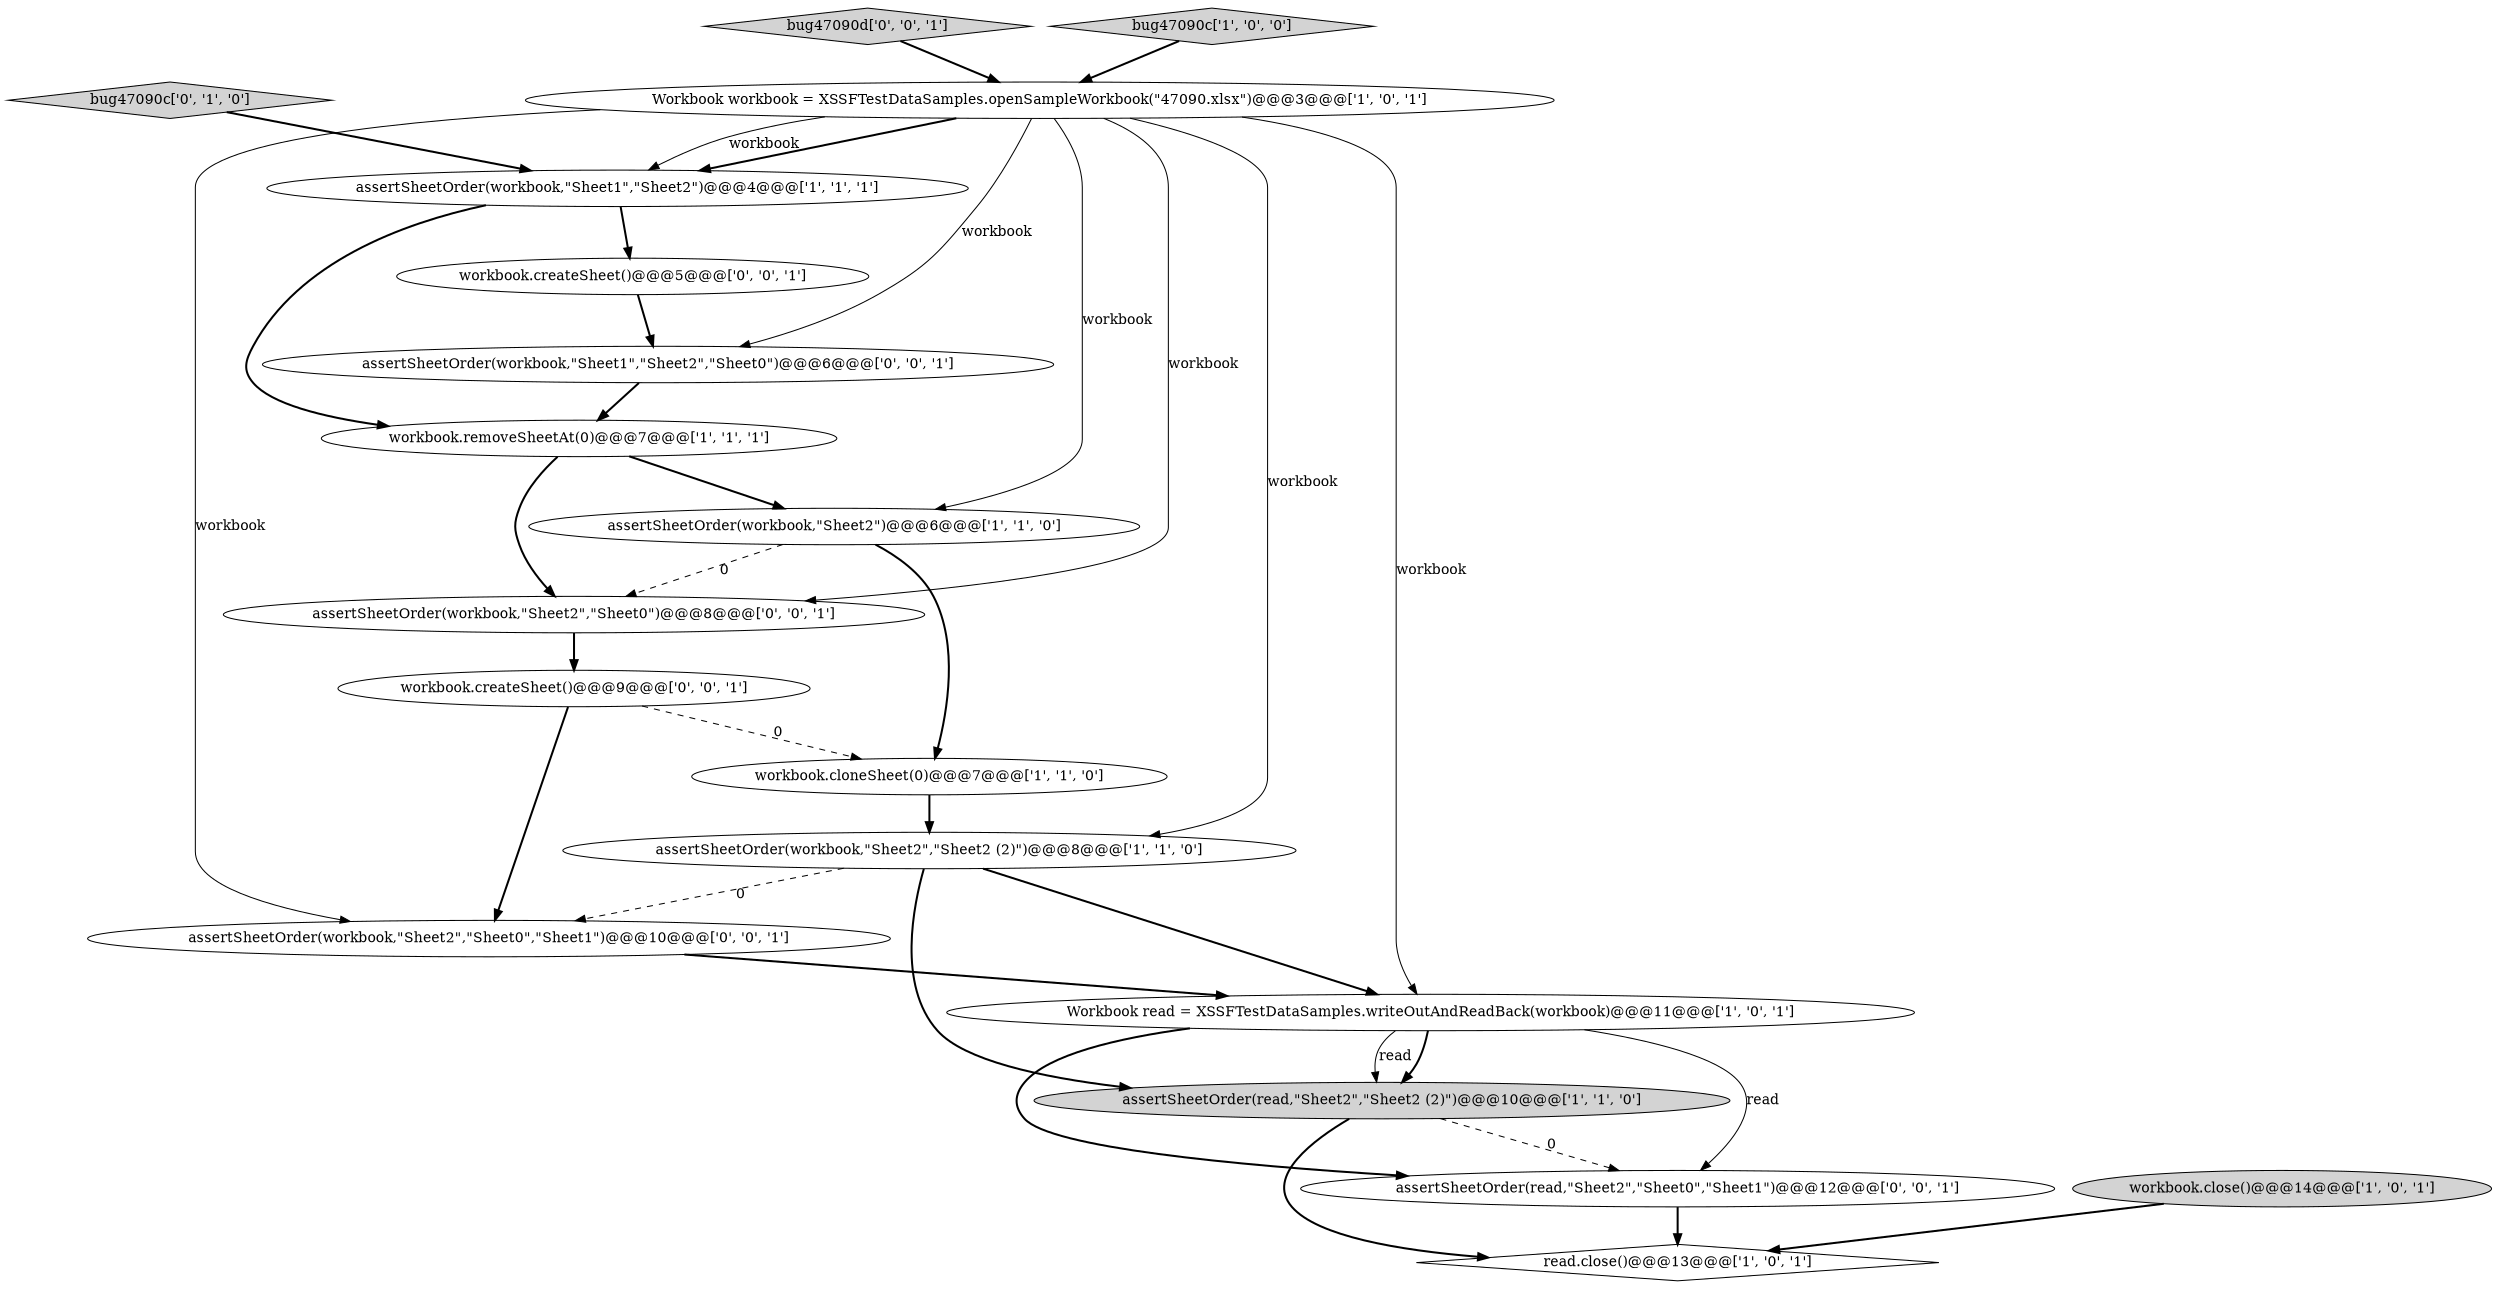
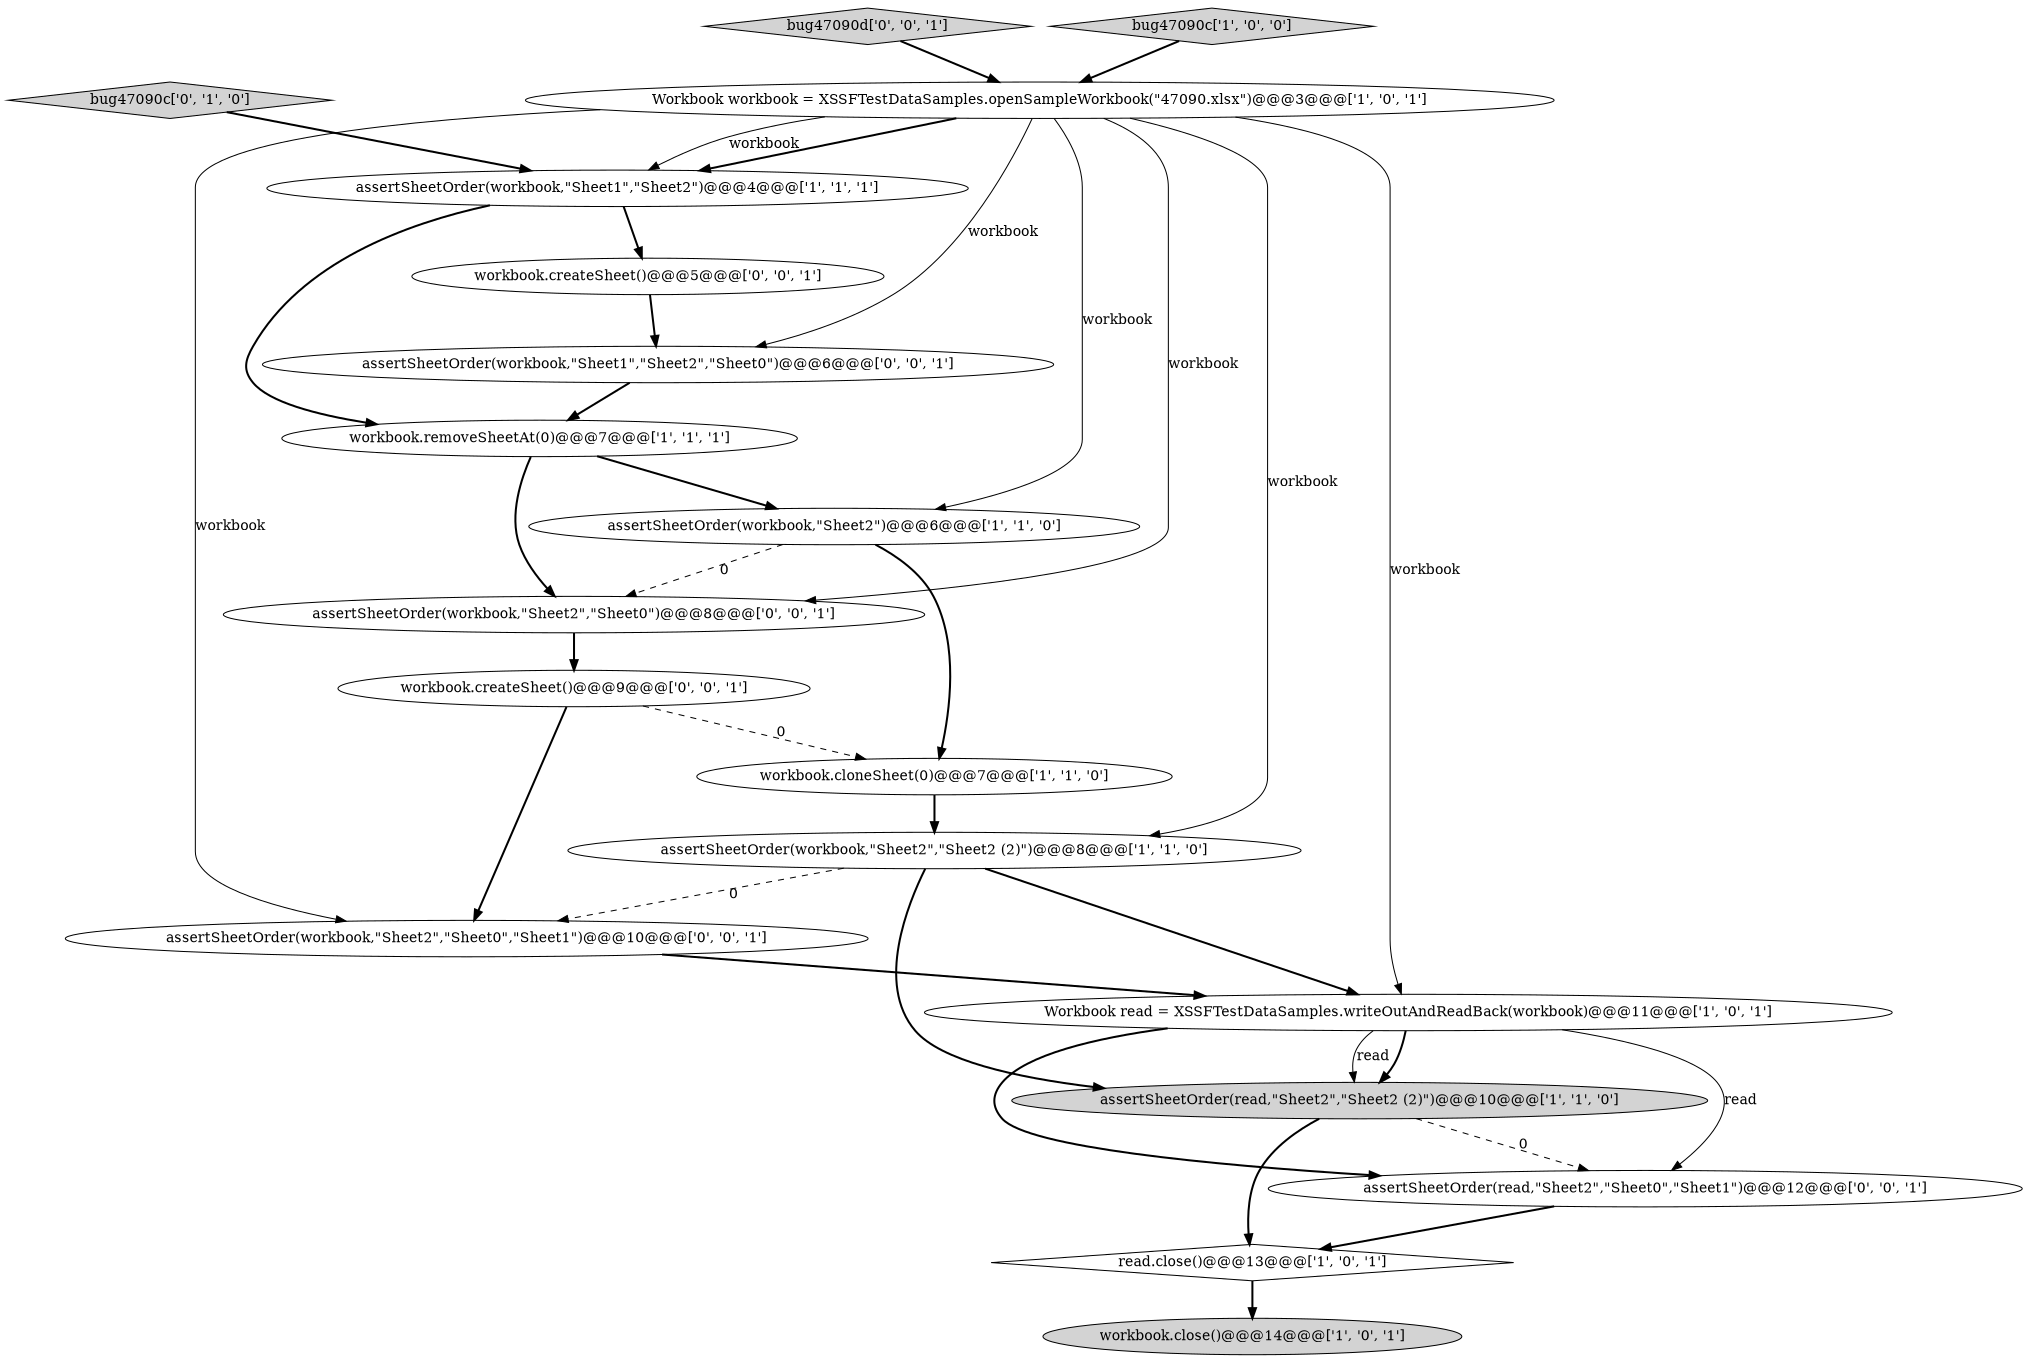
edge "workbook.close()@@@14@@@['1', '0', '1']" -> "read.close()@@@13@@@['1', '0', '1']": reversed
